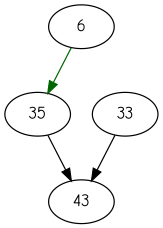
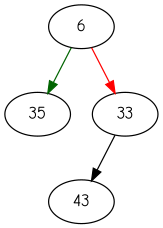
edge "6" -> "33": added
edge "35" -> "43": removed
